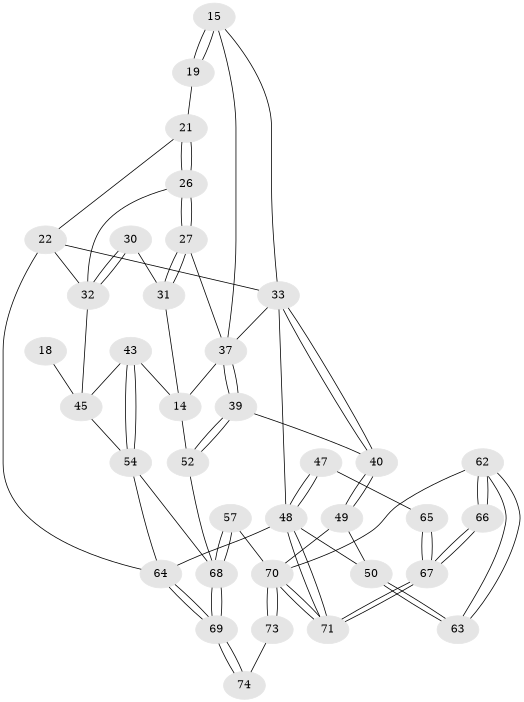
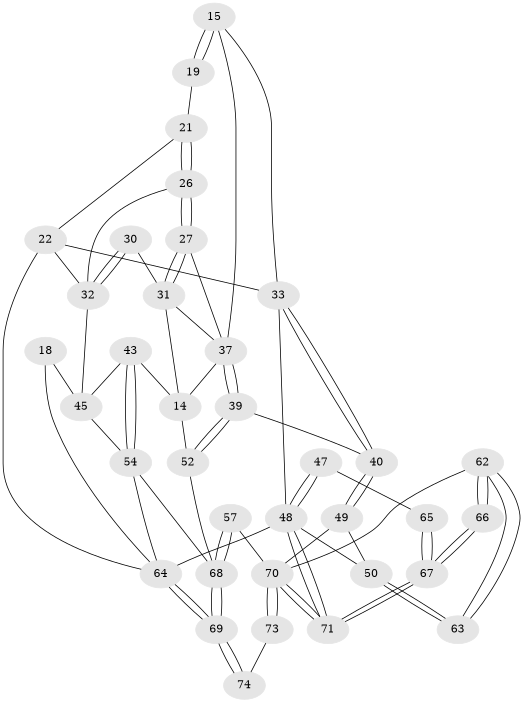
edge "33" -- "37": now "31" -- "37"
edge "18" -- "64": added
